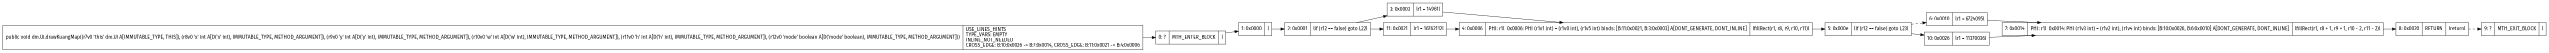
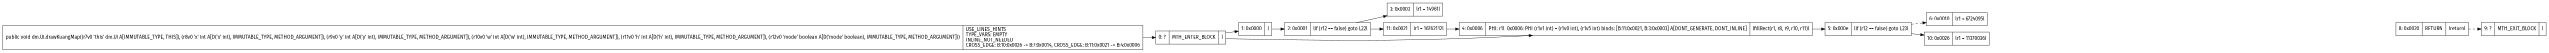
edge "3: 0x0003" -> "4: 0x0006": now "0: ?" -> "4: 0x0006"
node "7: 0x0014": removed
